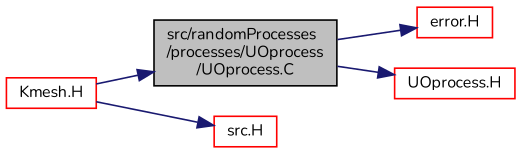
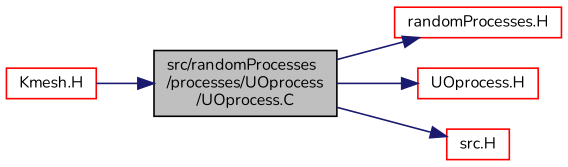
node "error.H": label "error.H" -> "randomProcesses.H"
edge "Kmesh.H" -> "src.H": now "src/randomProcesses /processes/UOprocess /UOprocess.C" -> "src.H"
